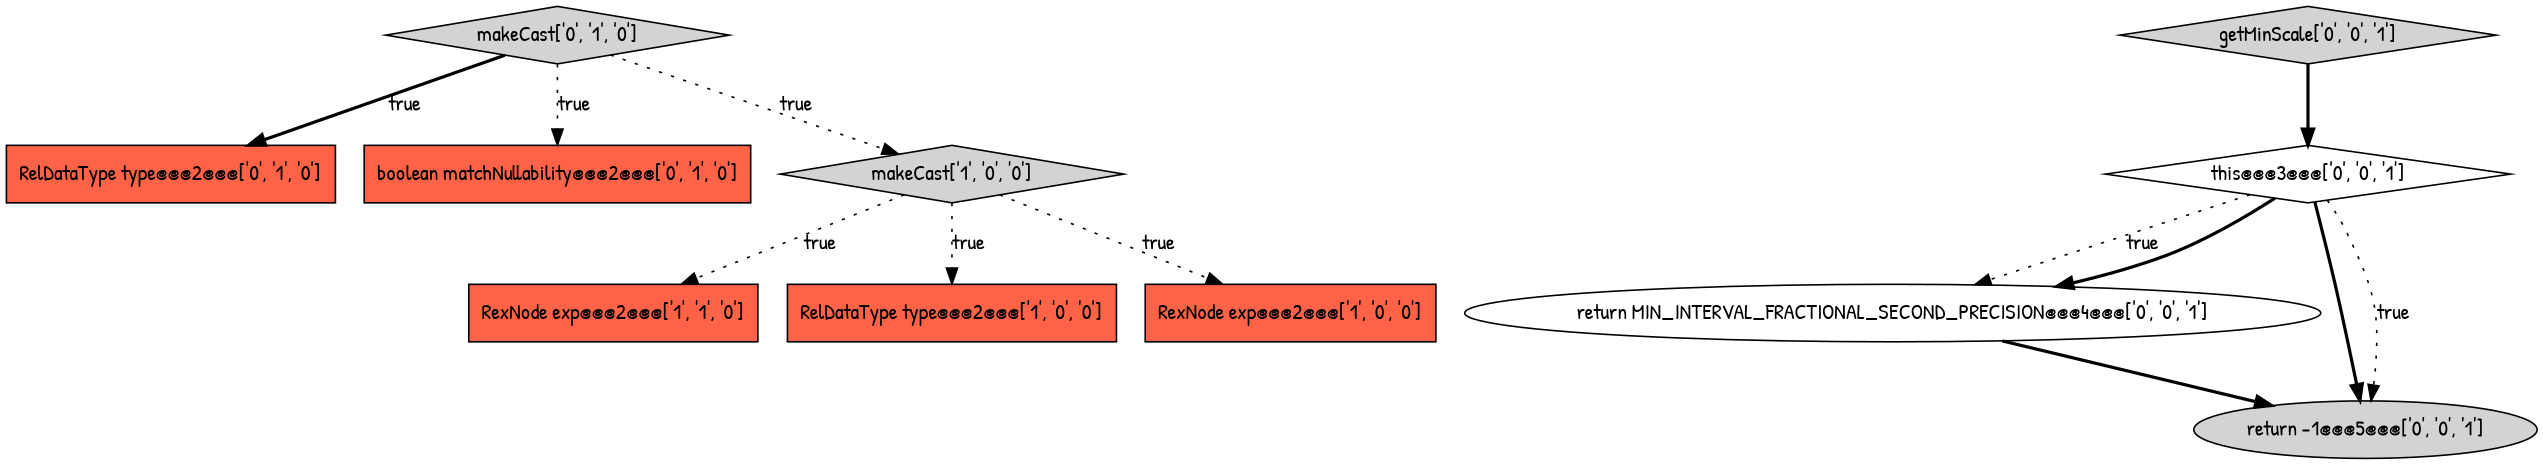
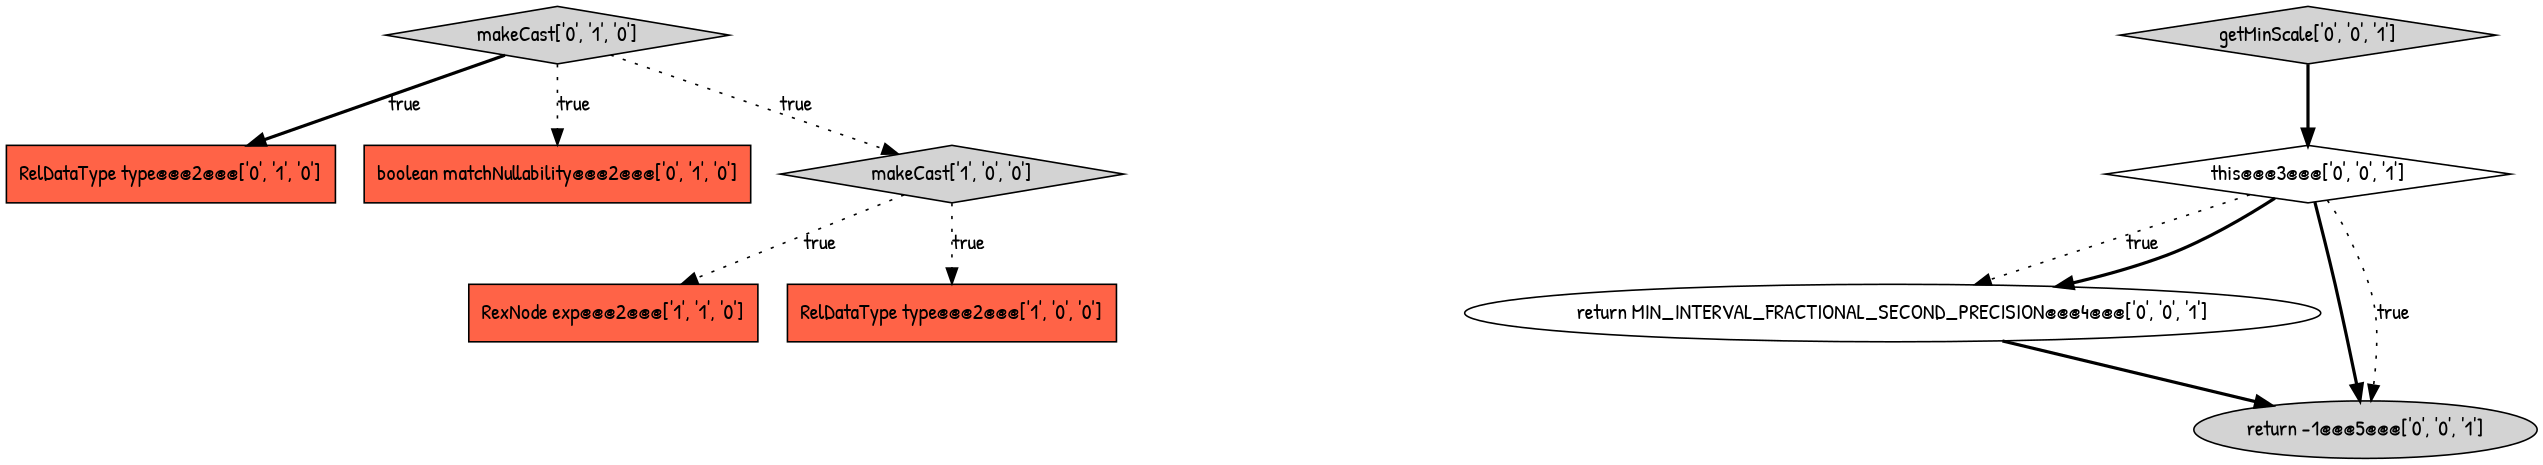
node "RexNode exp@@@2@@@['1', '0', '0']": removed
